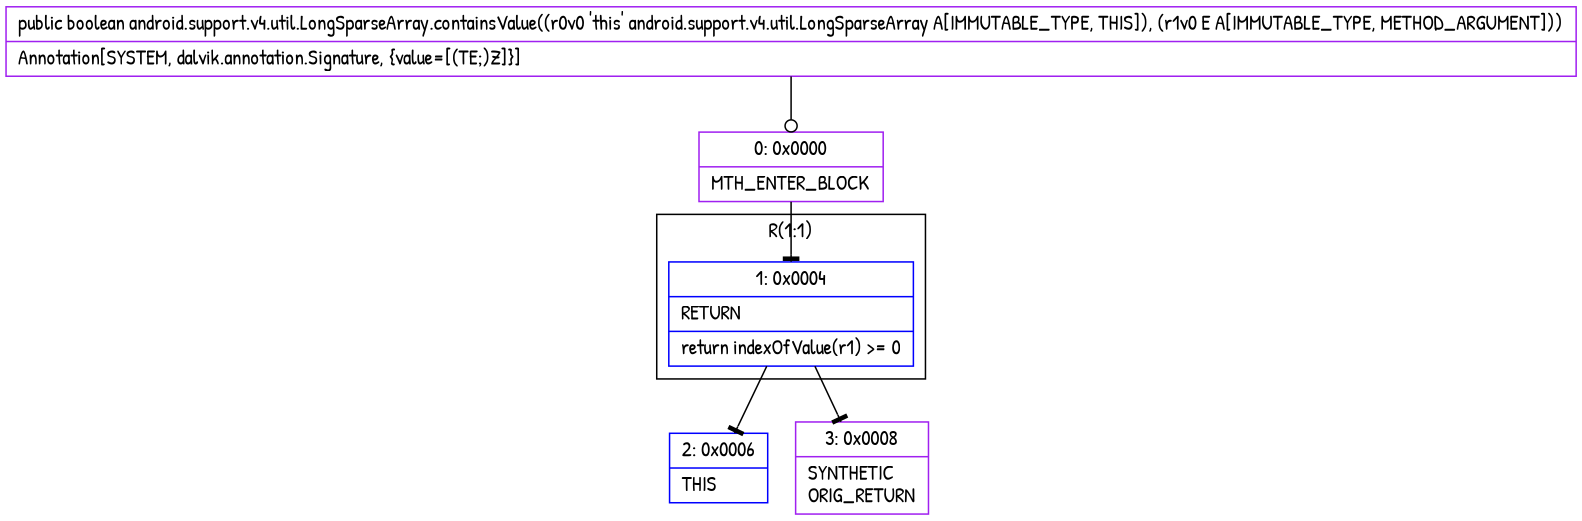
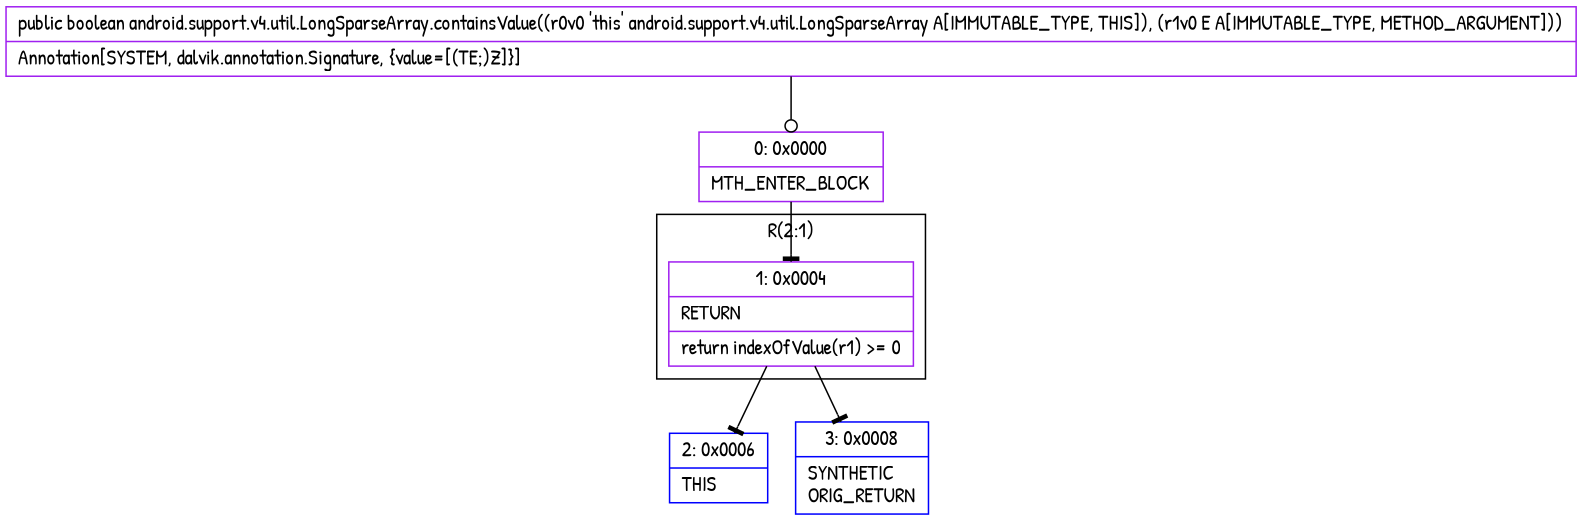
cluster "R(1:1)": label "R(1:1)" -> "R(2:1)"
node "1: 0x0004": color blue -> purple
node "3: 0x0008": color purple -> blue
